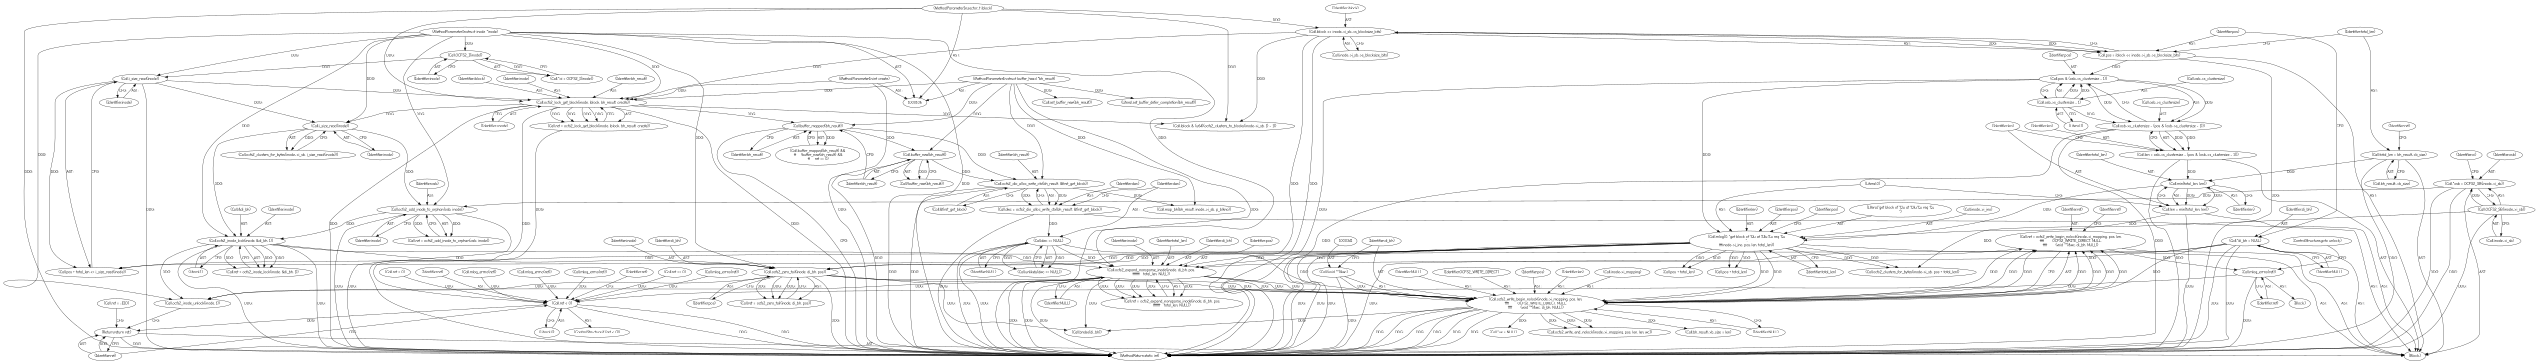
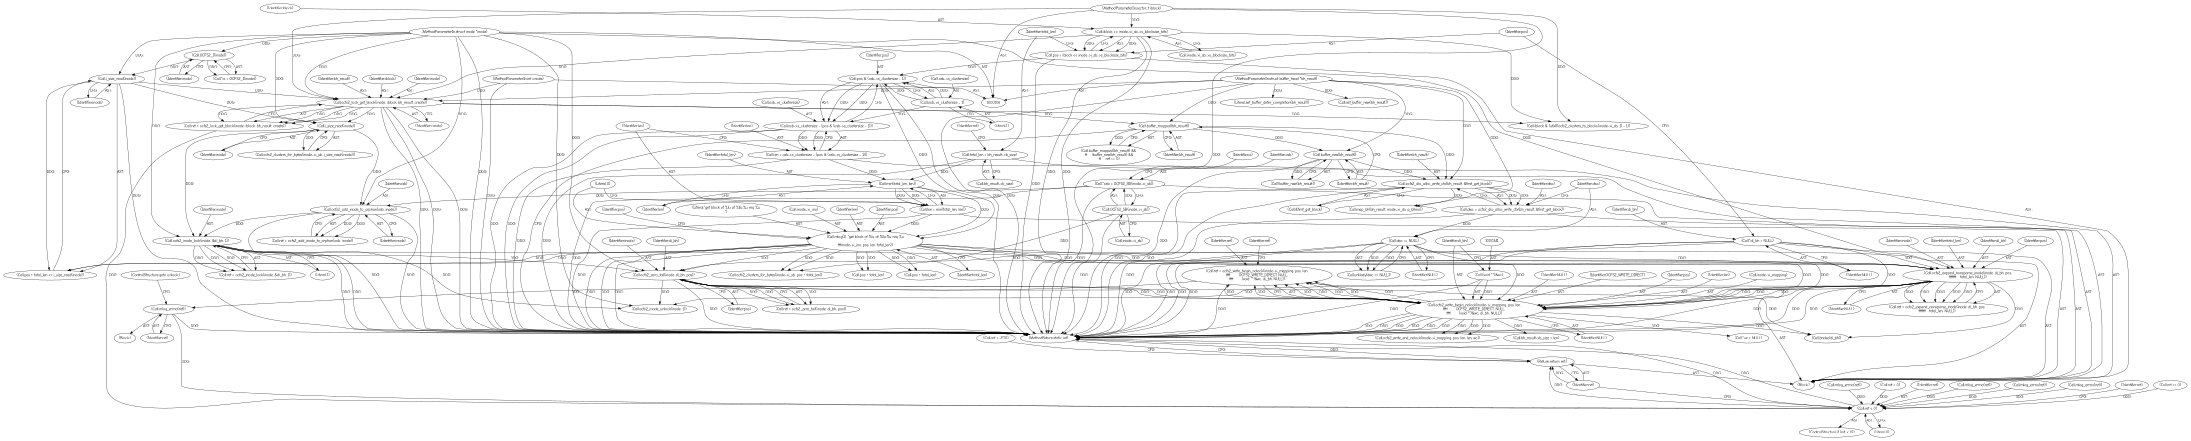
node "(Call,&di_bh)": removed
edge "(Call,ocfs2_inode_unlock(inode, 1))" -> "(Return,return ret;)": now "(MethodReturn,static int)" -> "(Return,return ret;)"
